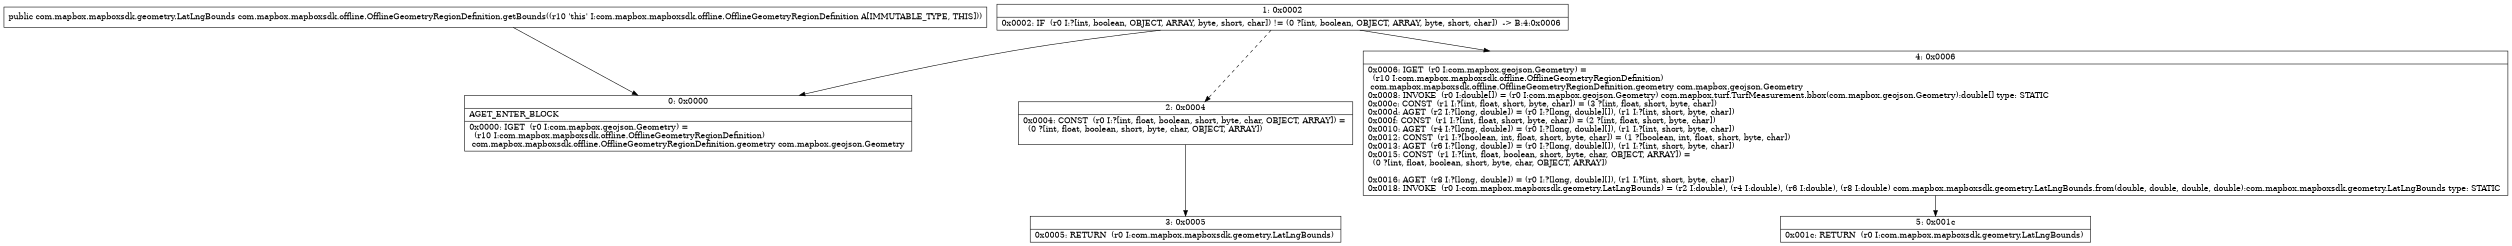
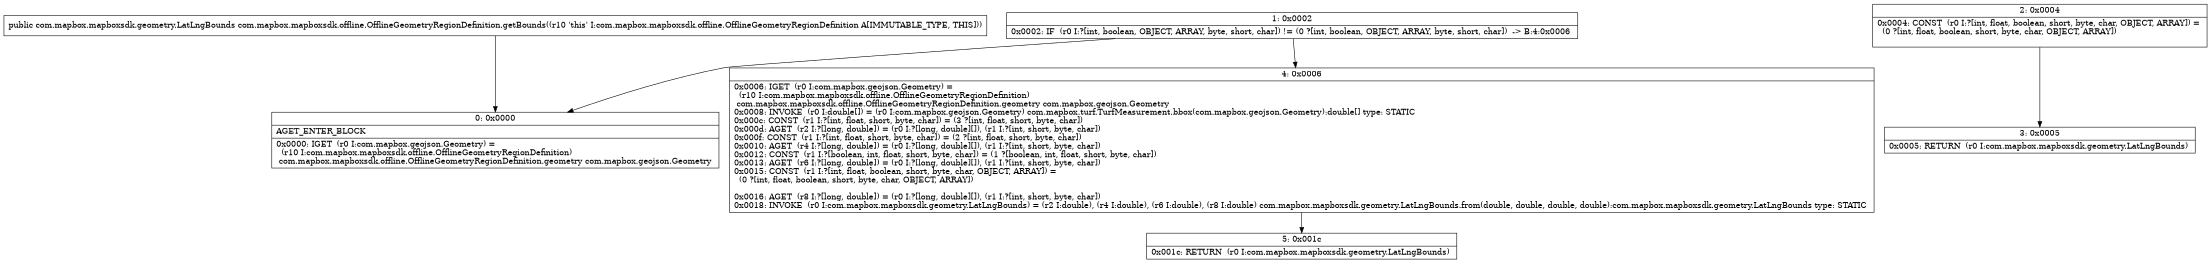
edge "1: 0x0002" -> "2: 0x0004": removed
